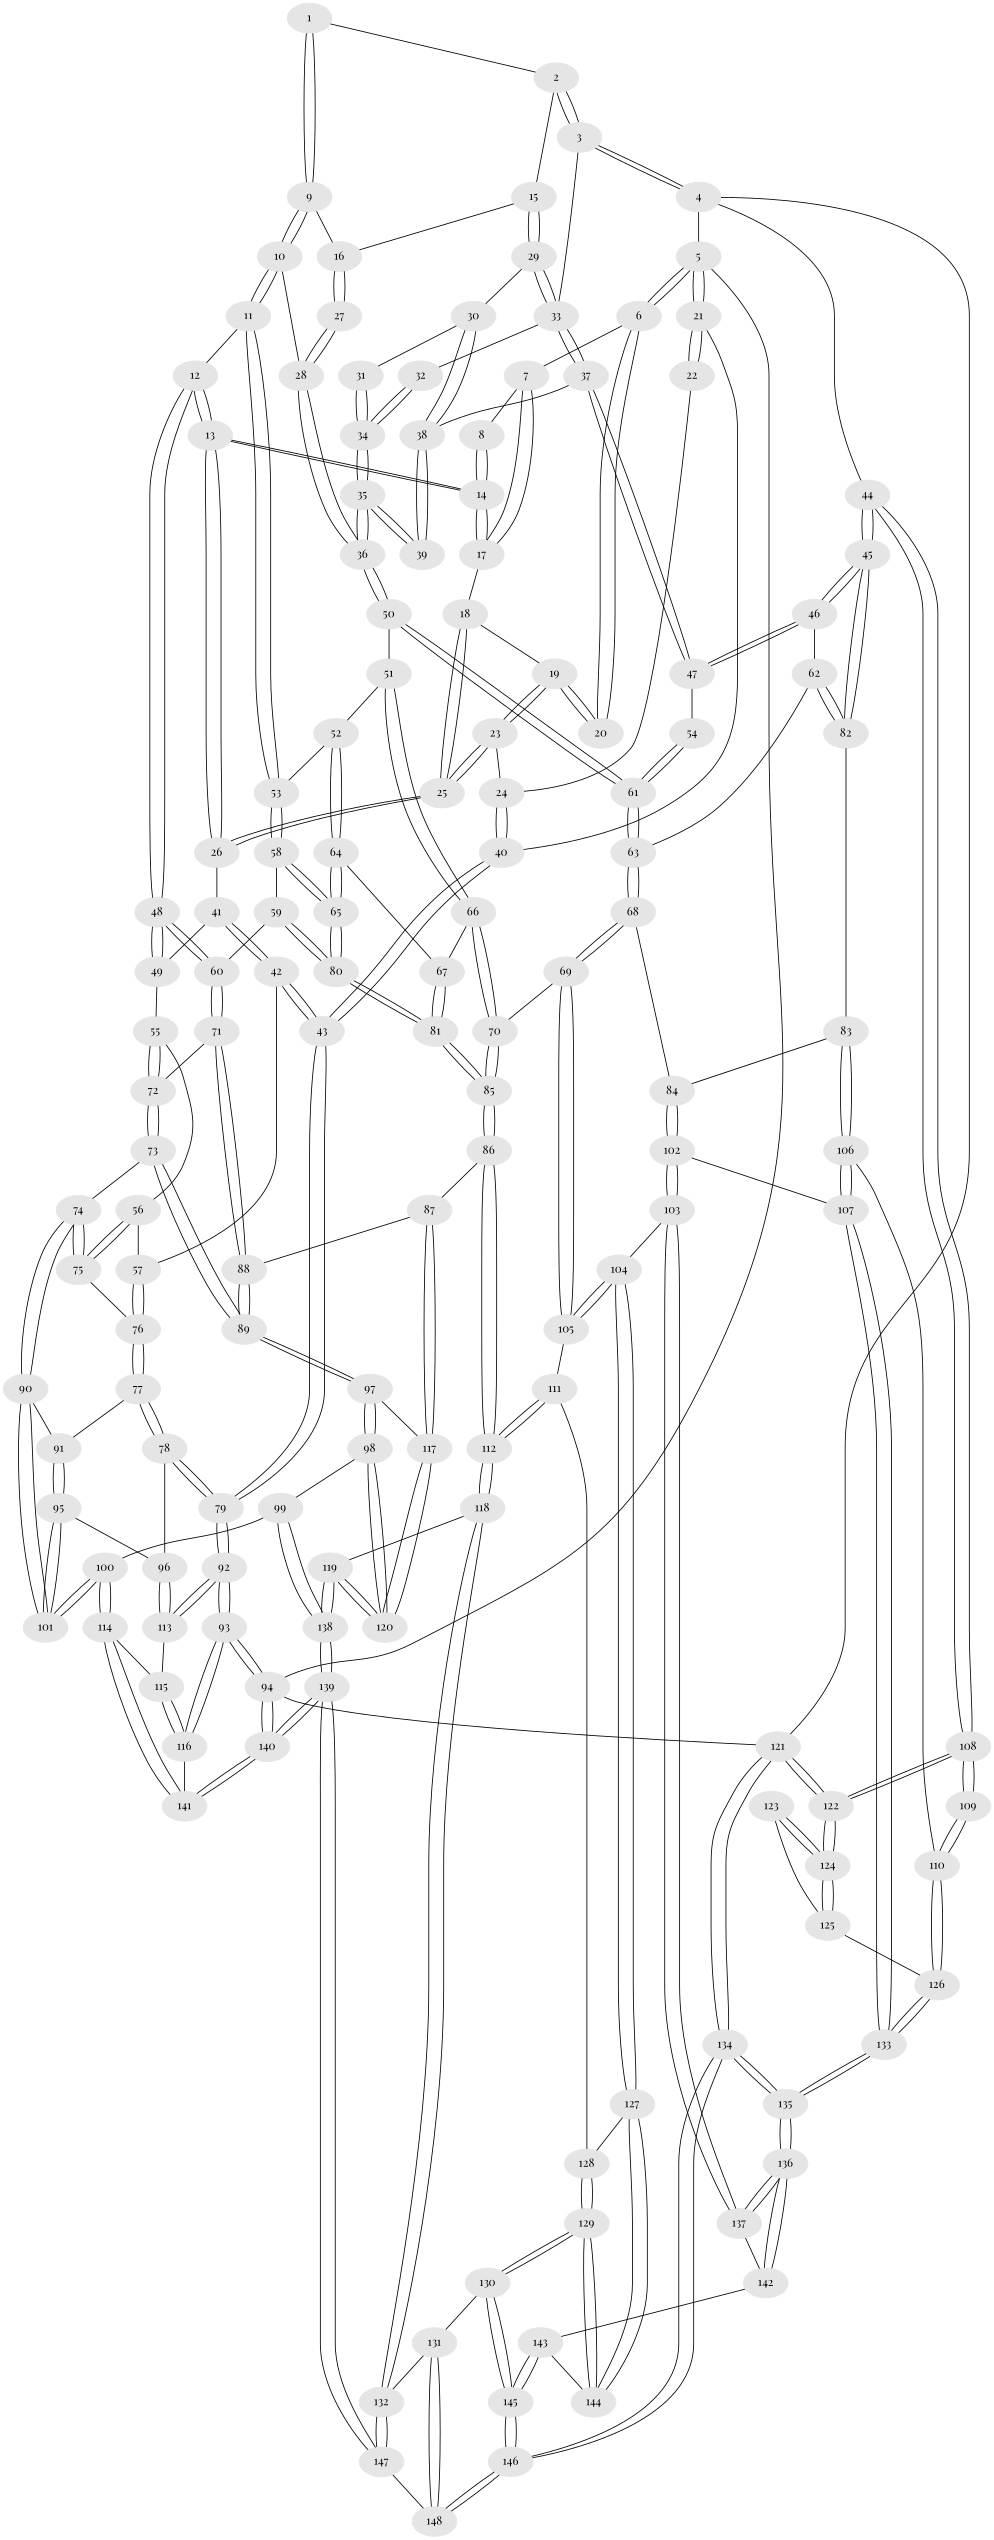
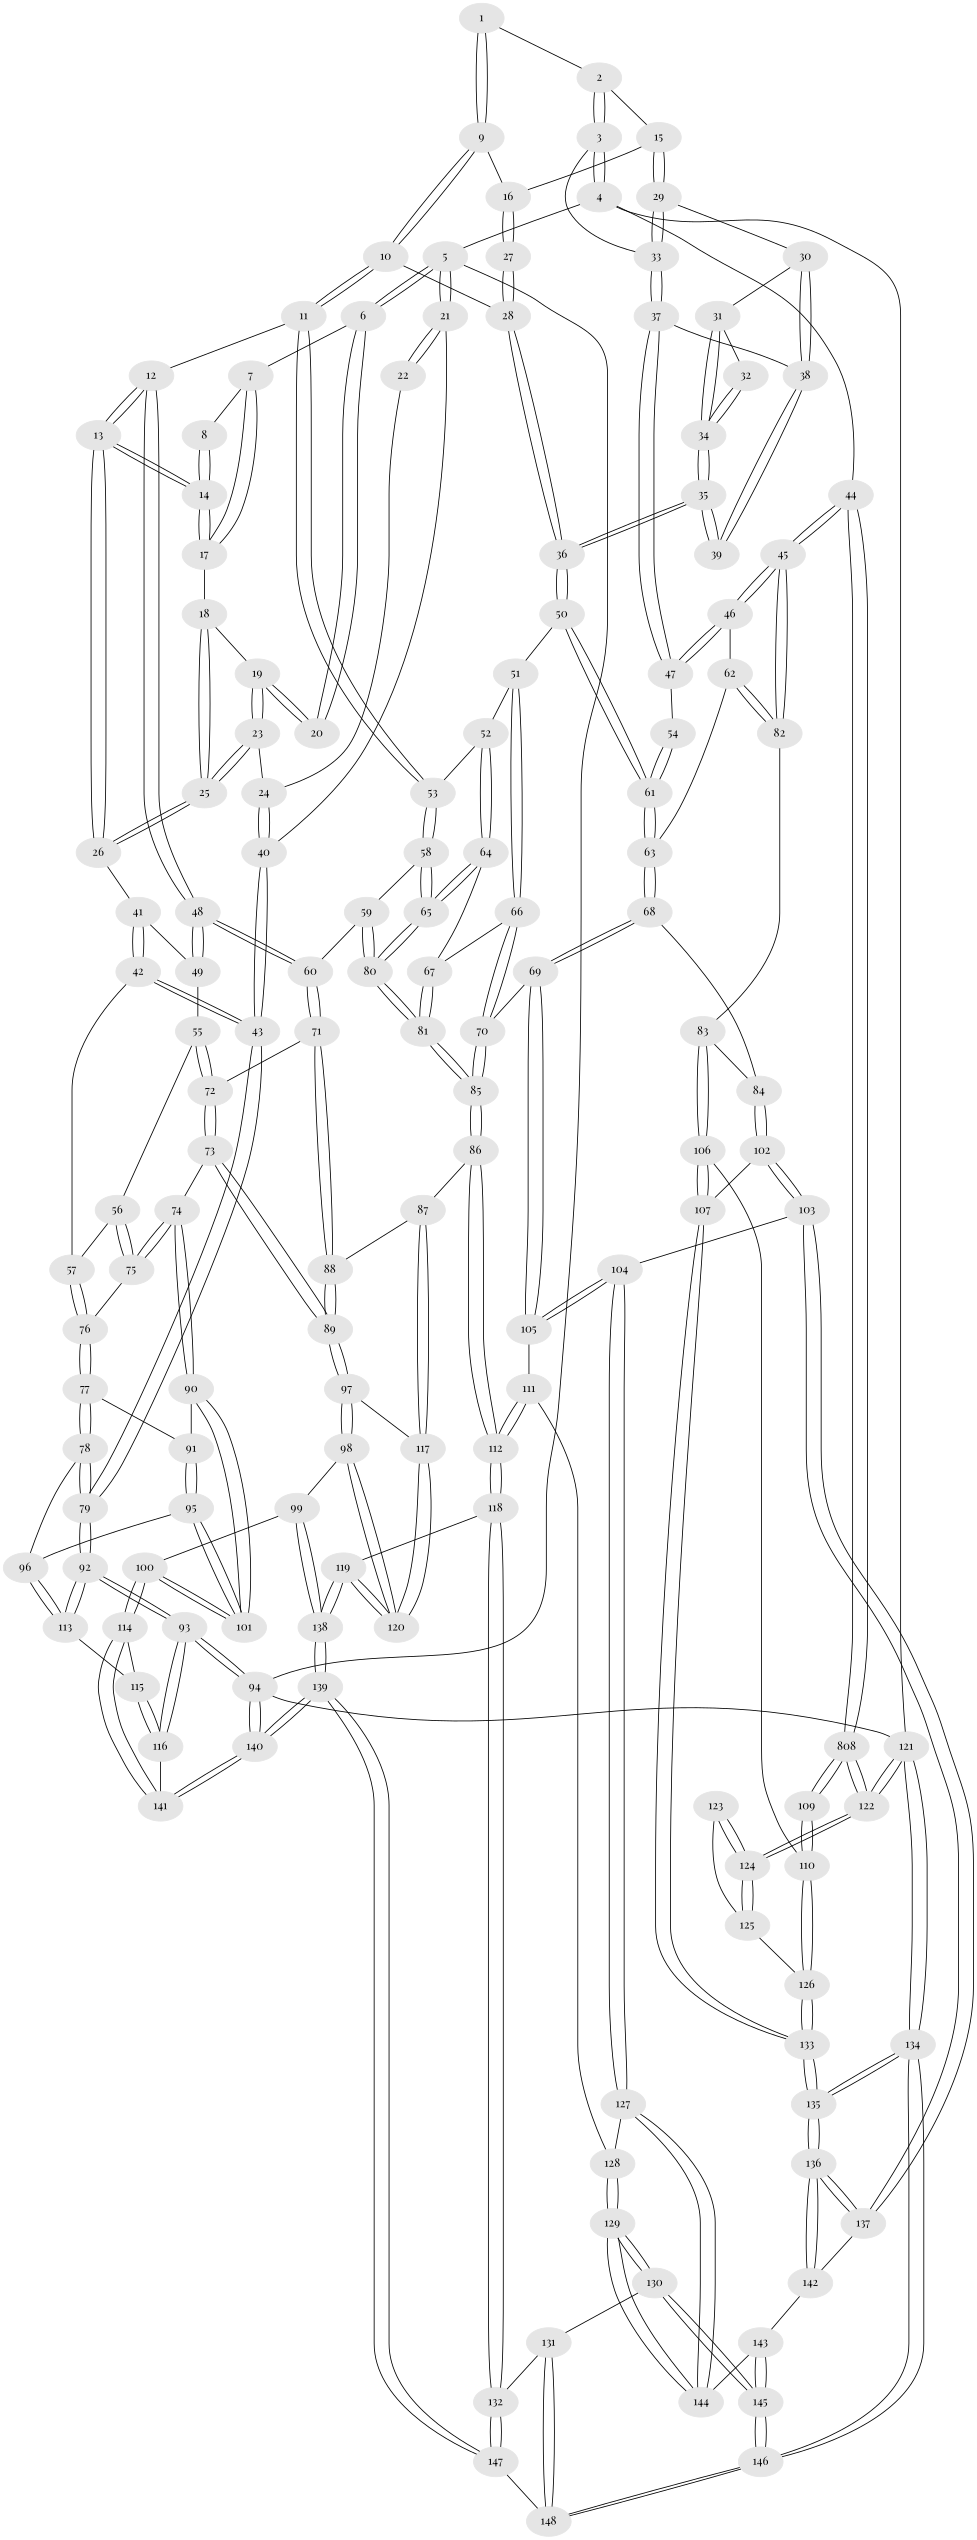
edge "33" -- "32": now "31" -- "32"
node "108": label "108" -> "808"
